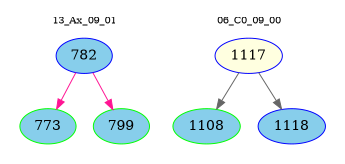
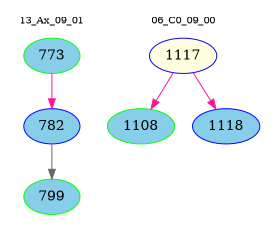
edge "782" -> "773": reversed
edge "782" -> "799": color deeppink -> gray40
edge "1117" -> "1108": color gray40 -> deeppink
edge "1117" -> "1118": color gray40 -> deeppink
